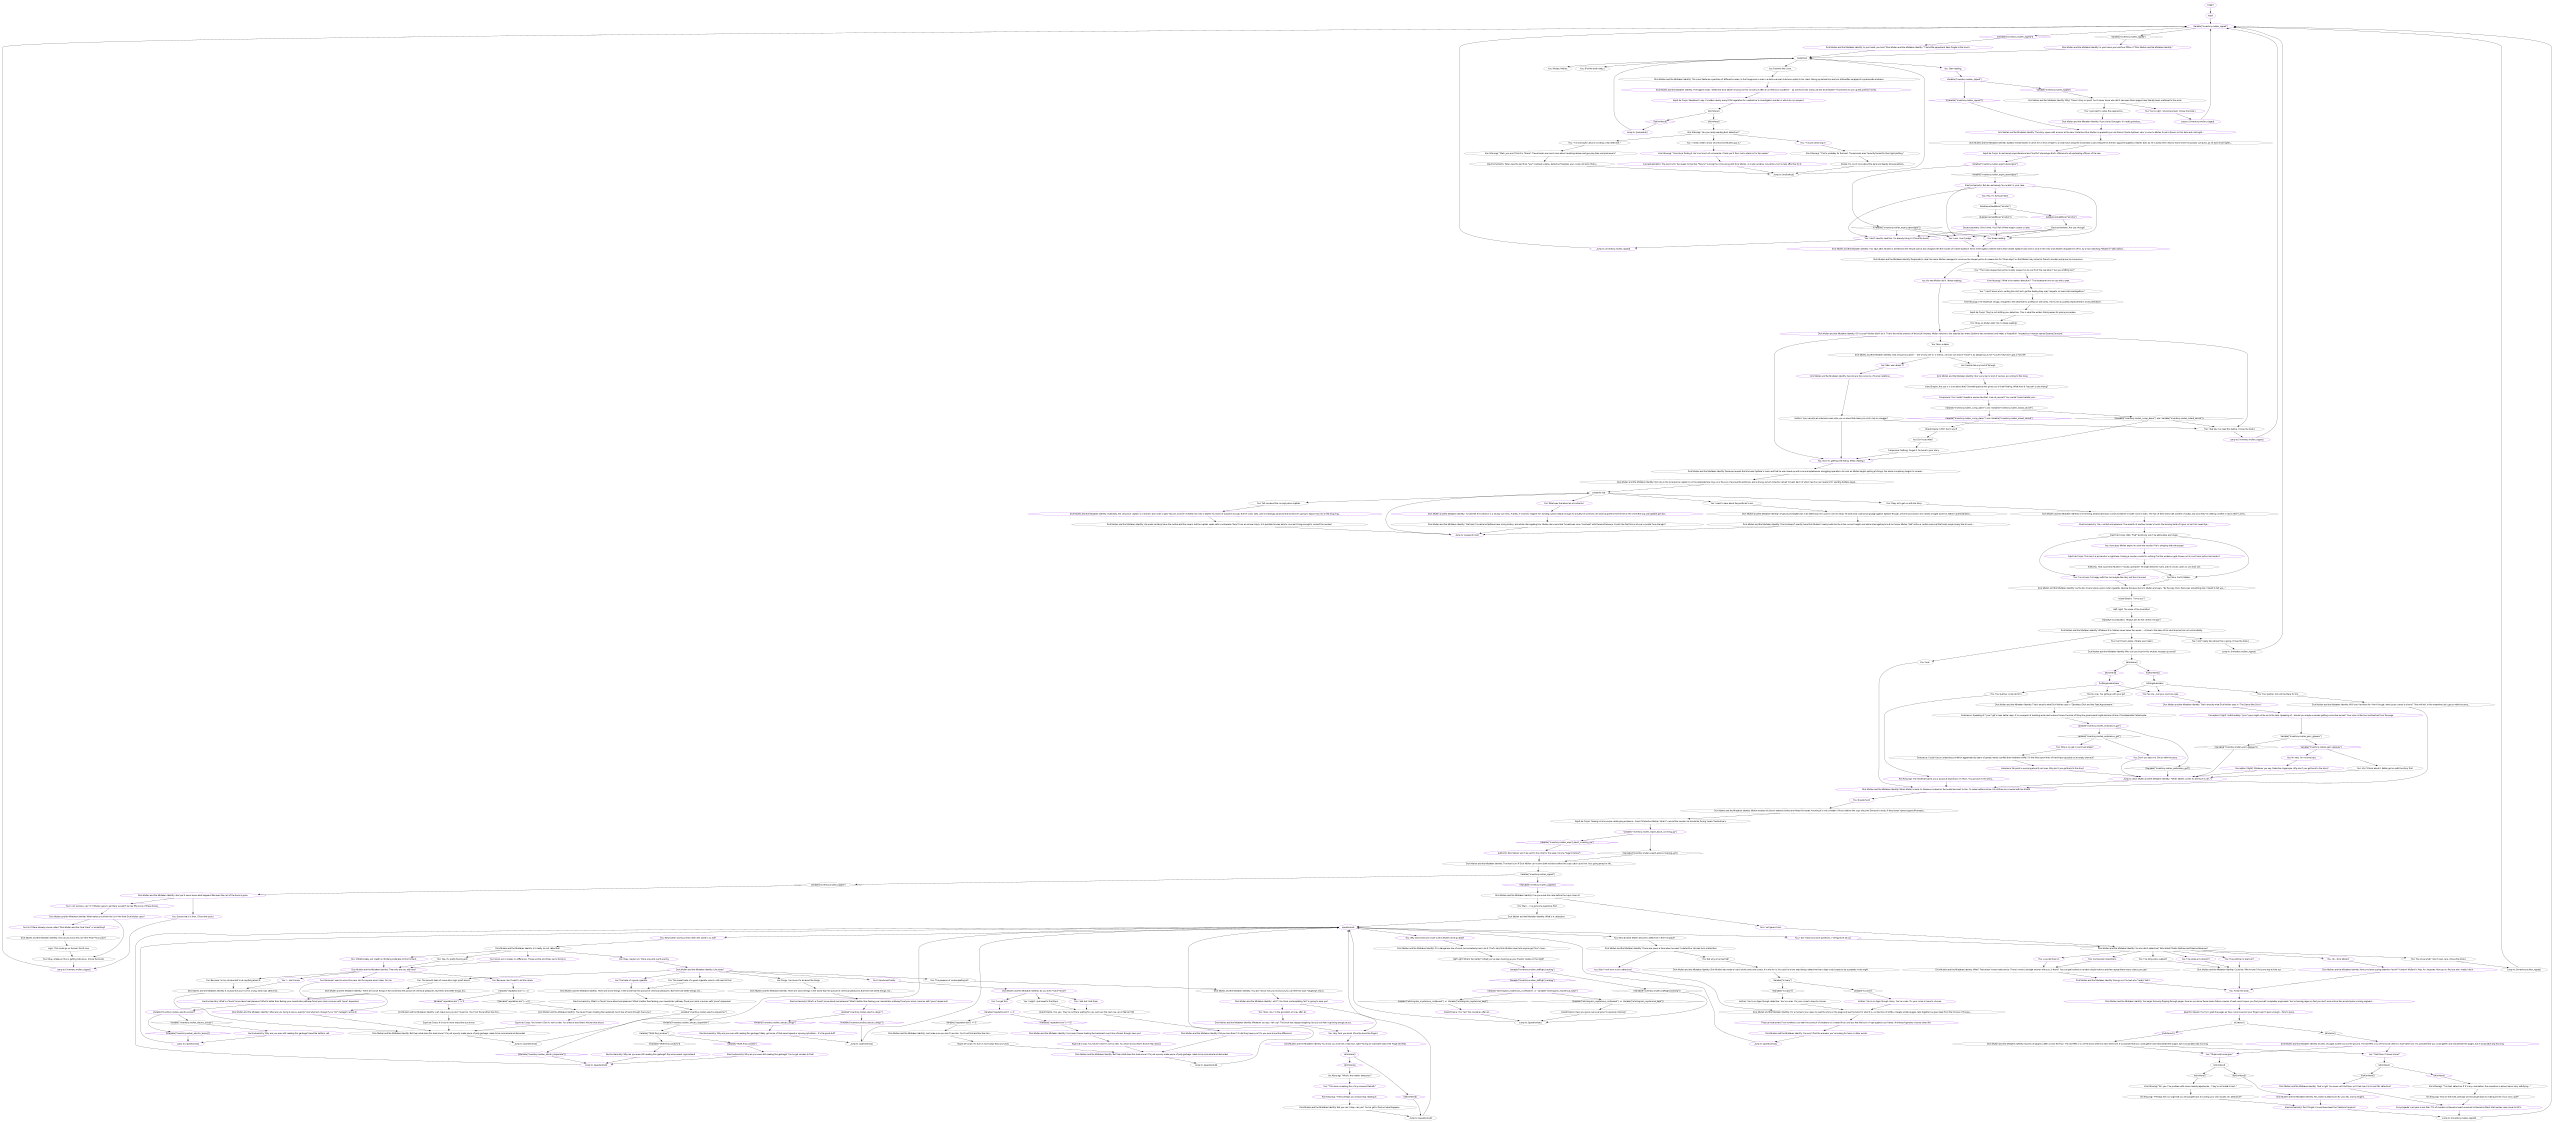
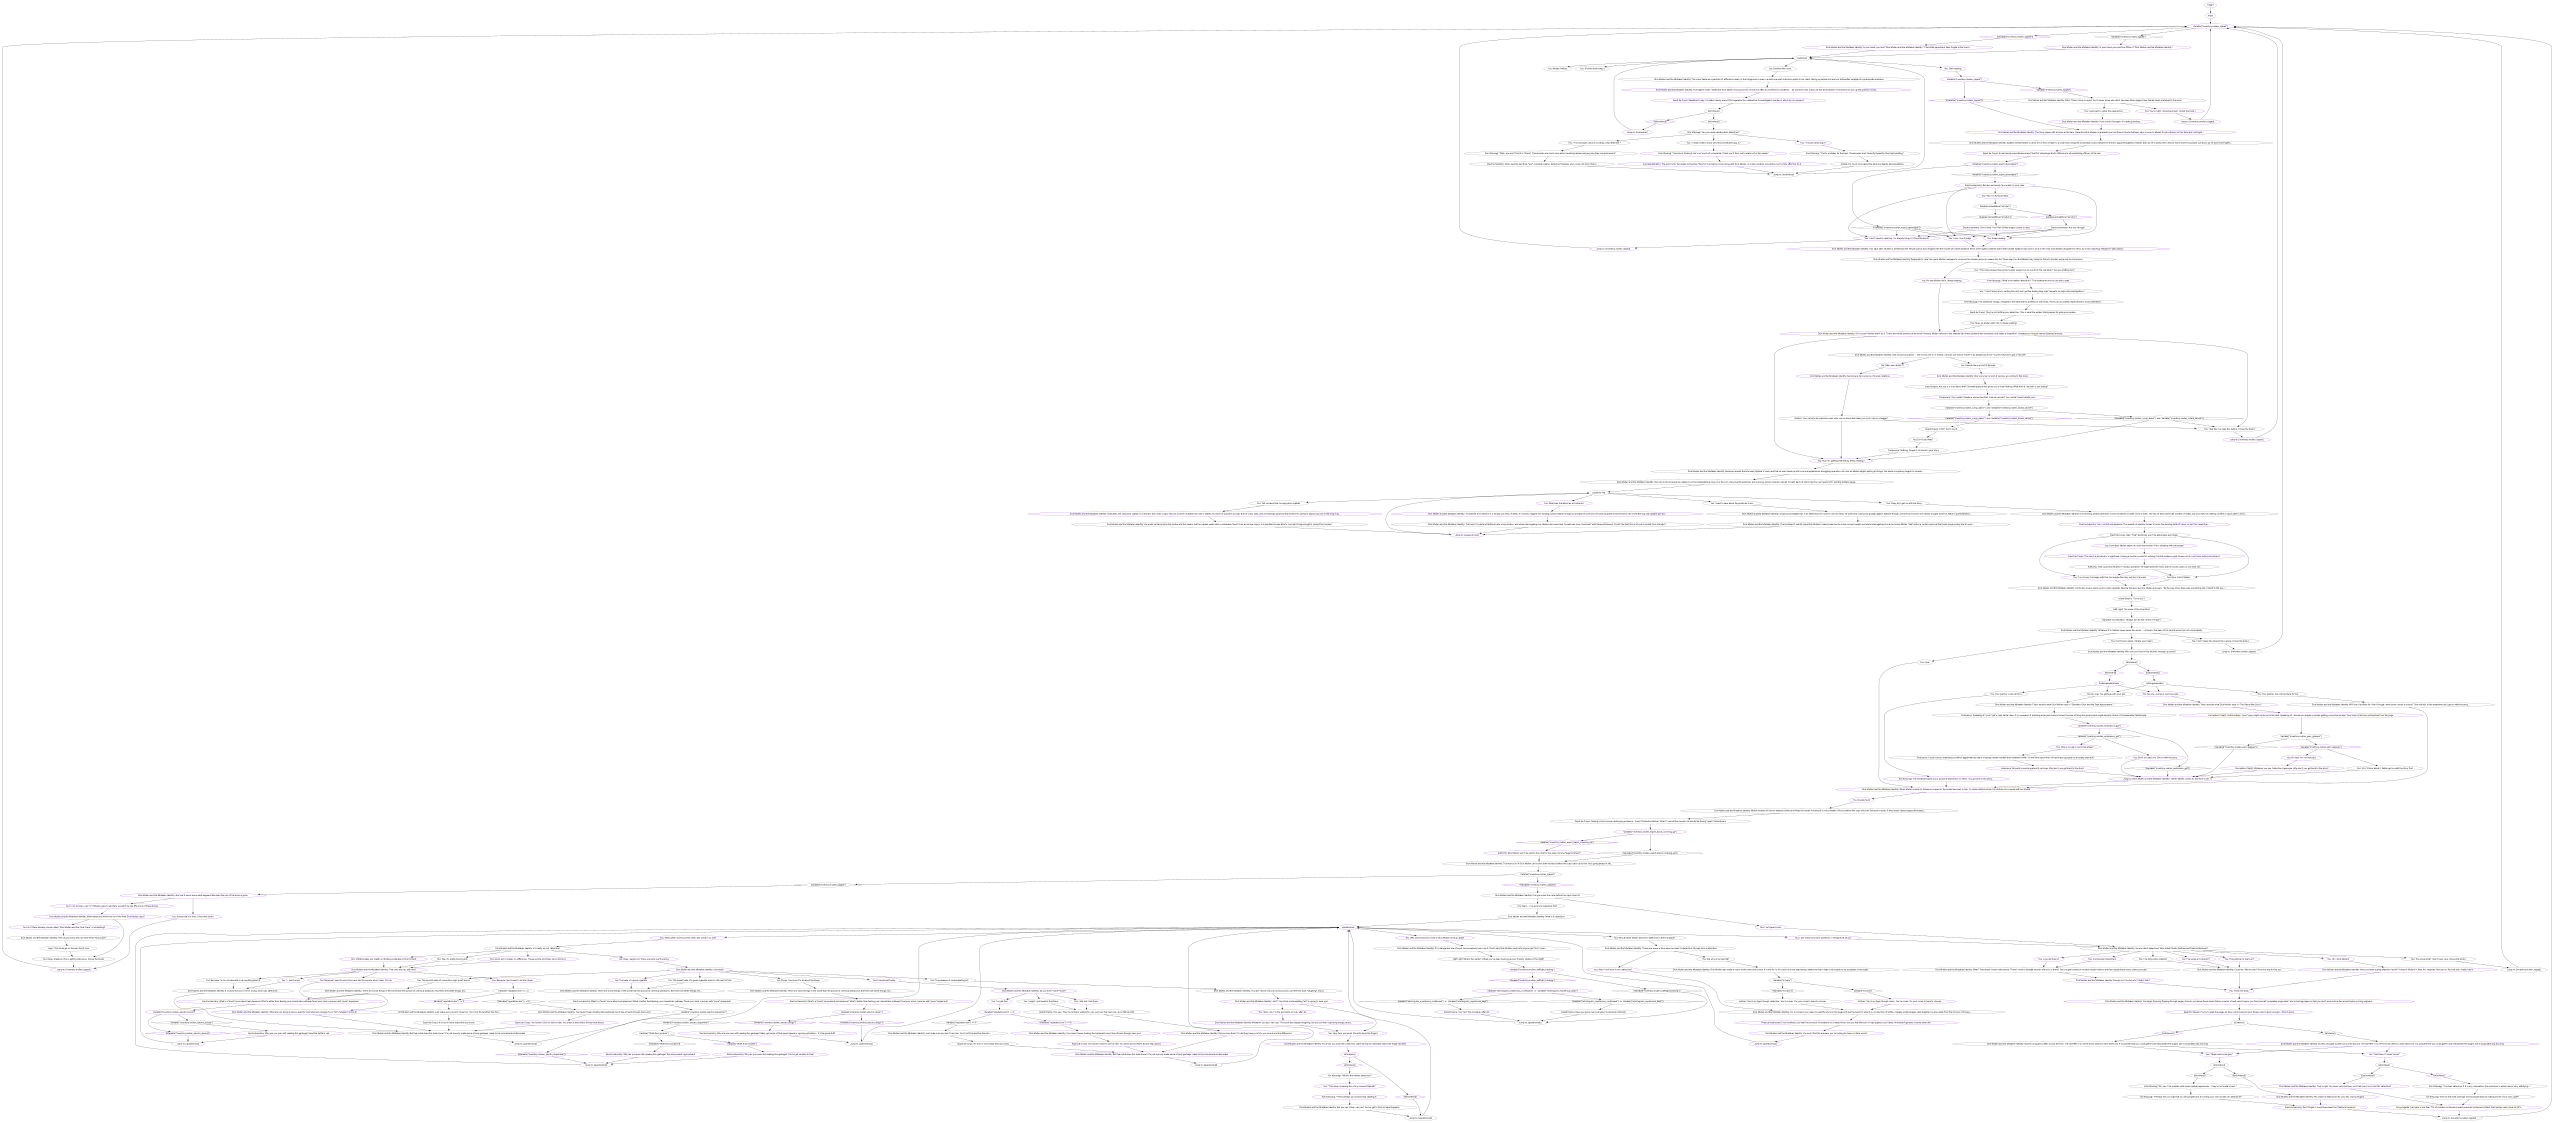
node "You: Nice, a dame.": removed
